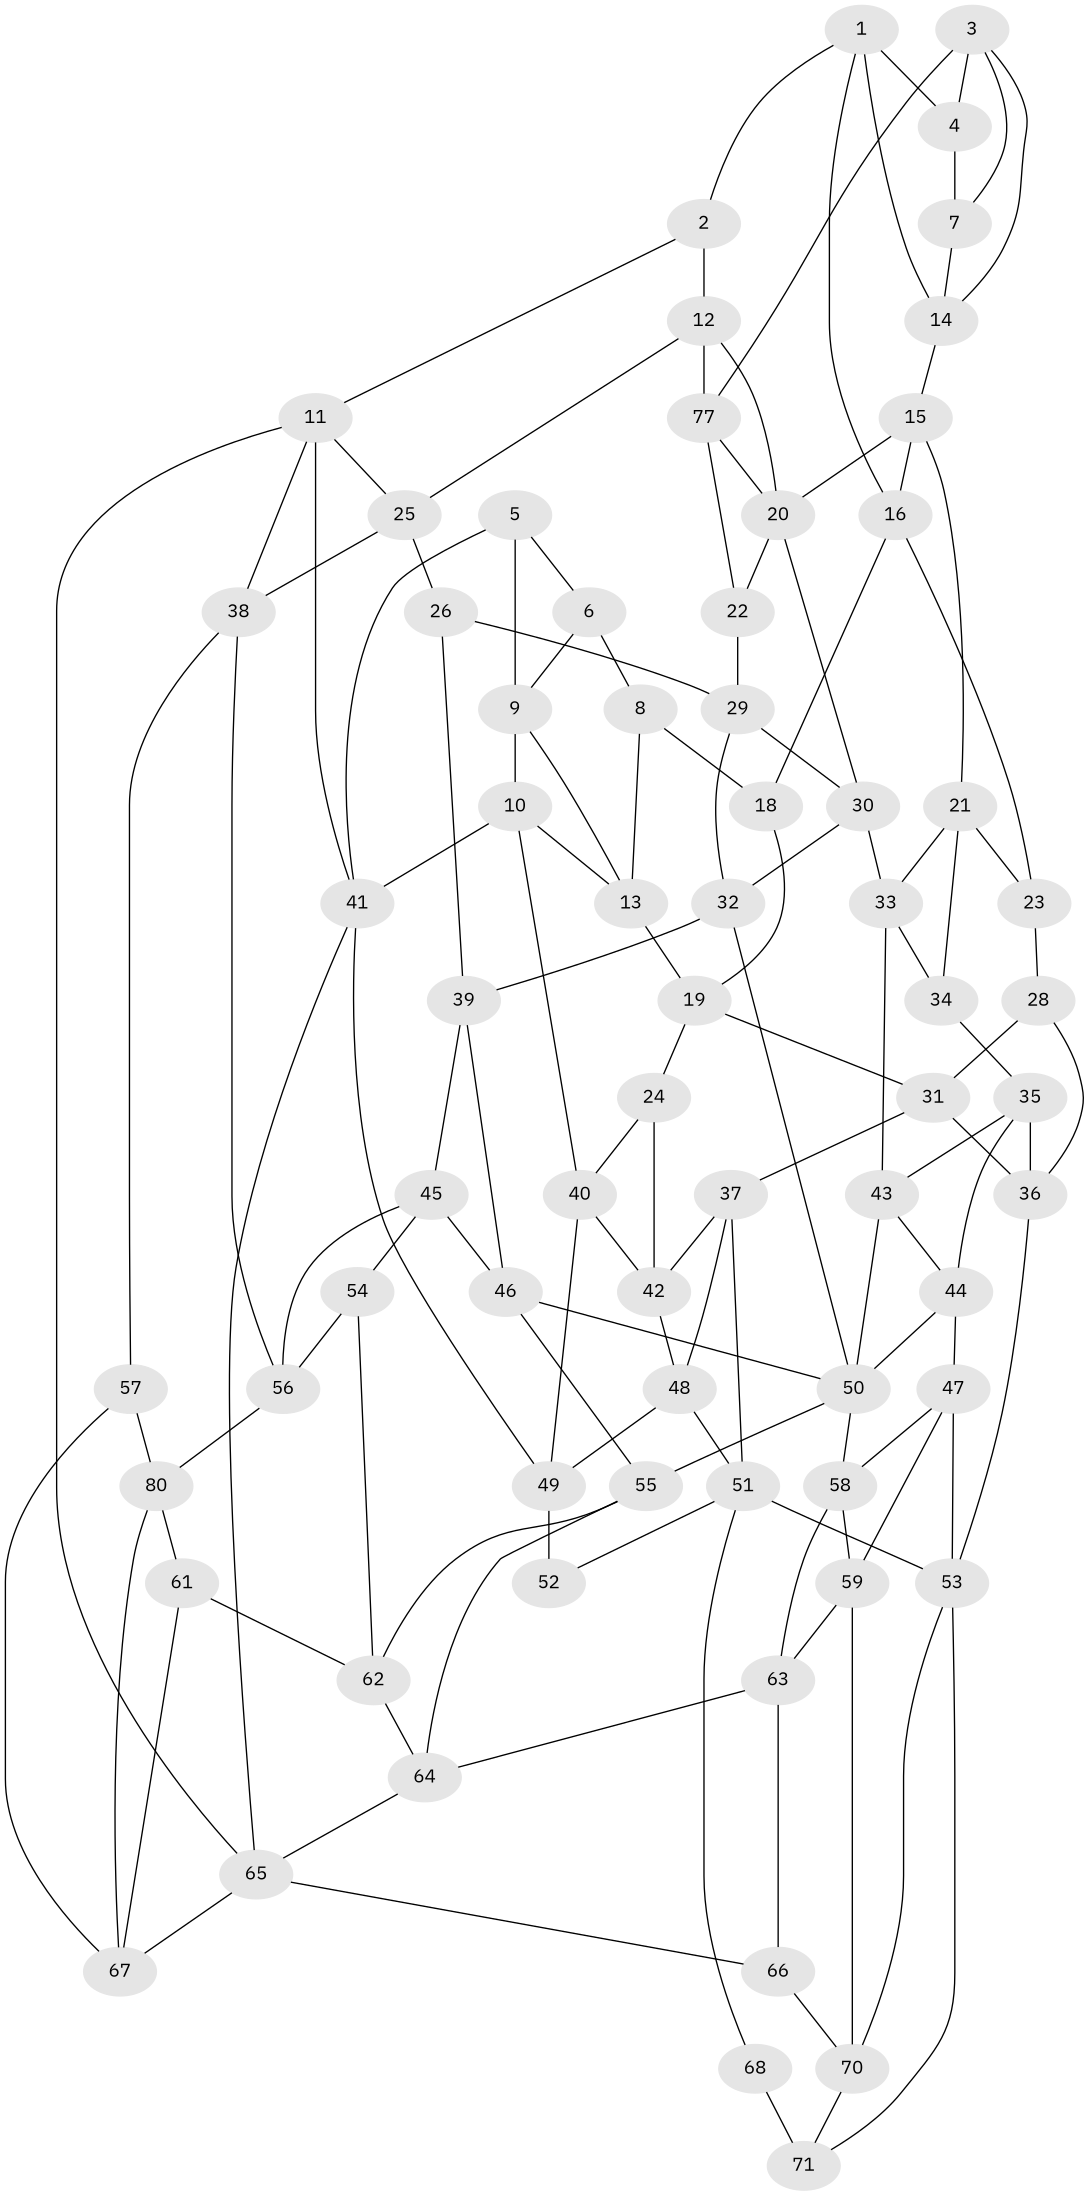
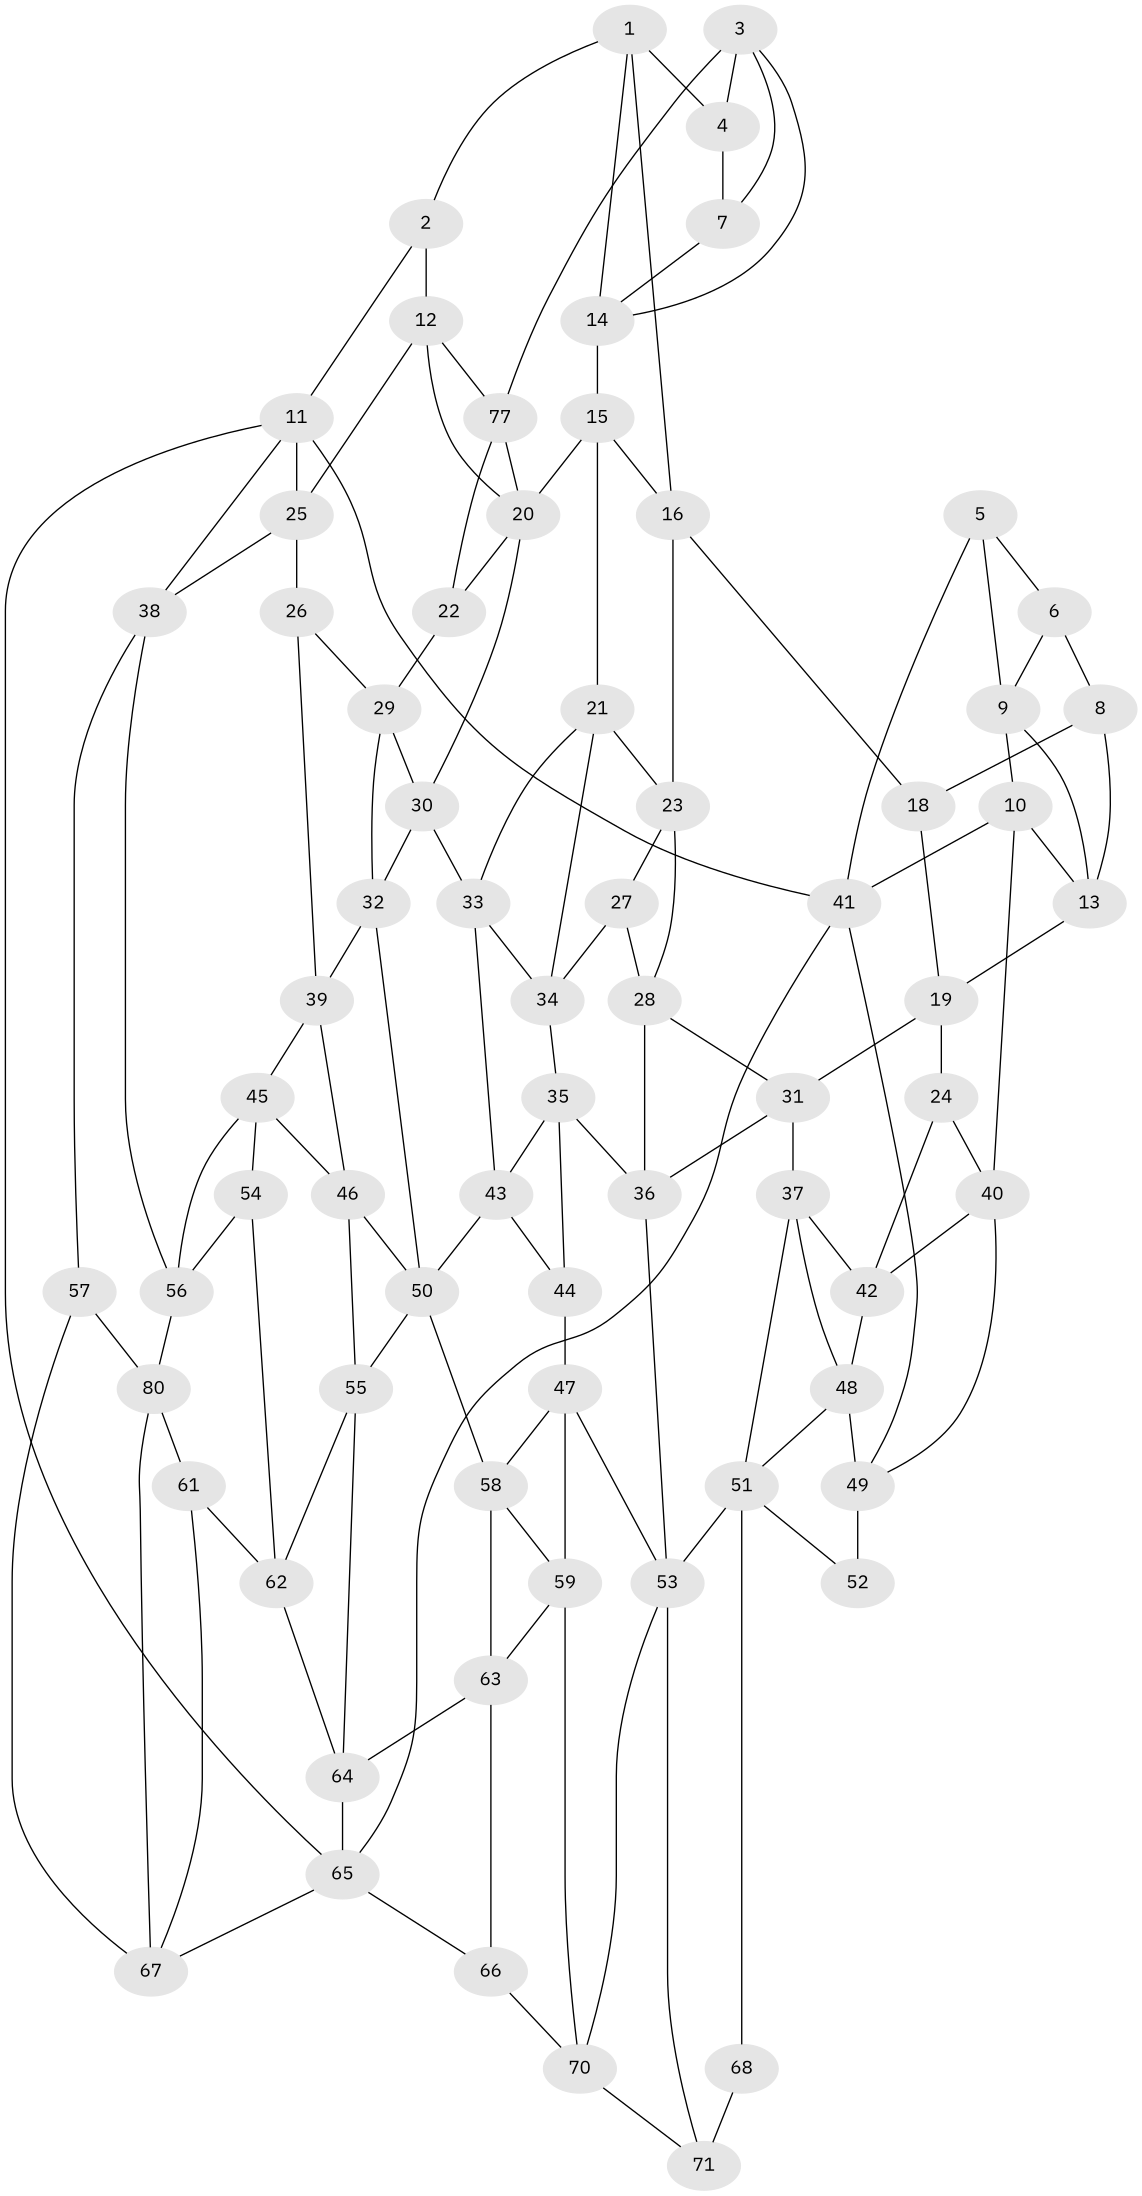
node "27": added
edge "44" -- "50": removed
